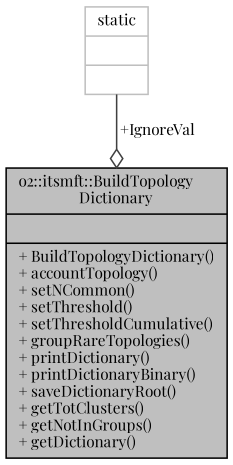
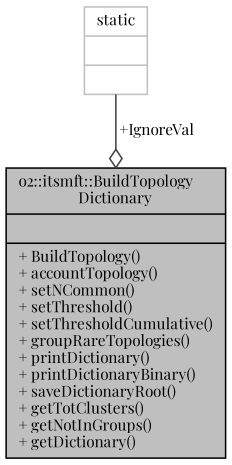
node "o2::itsmft::BuildTopology": text "+ BuildTopologyDictionary()" -> "+ BuildTopology()"
